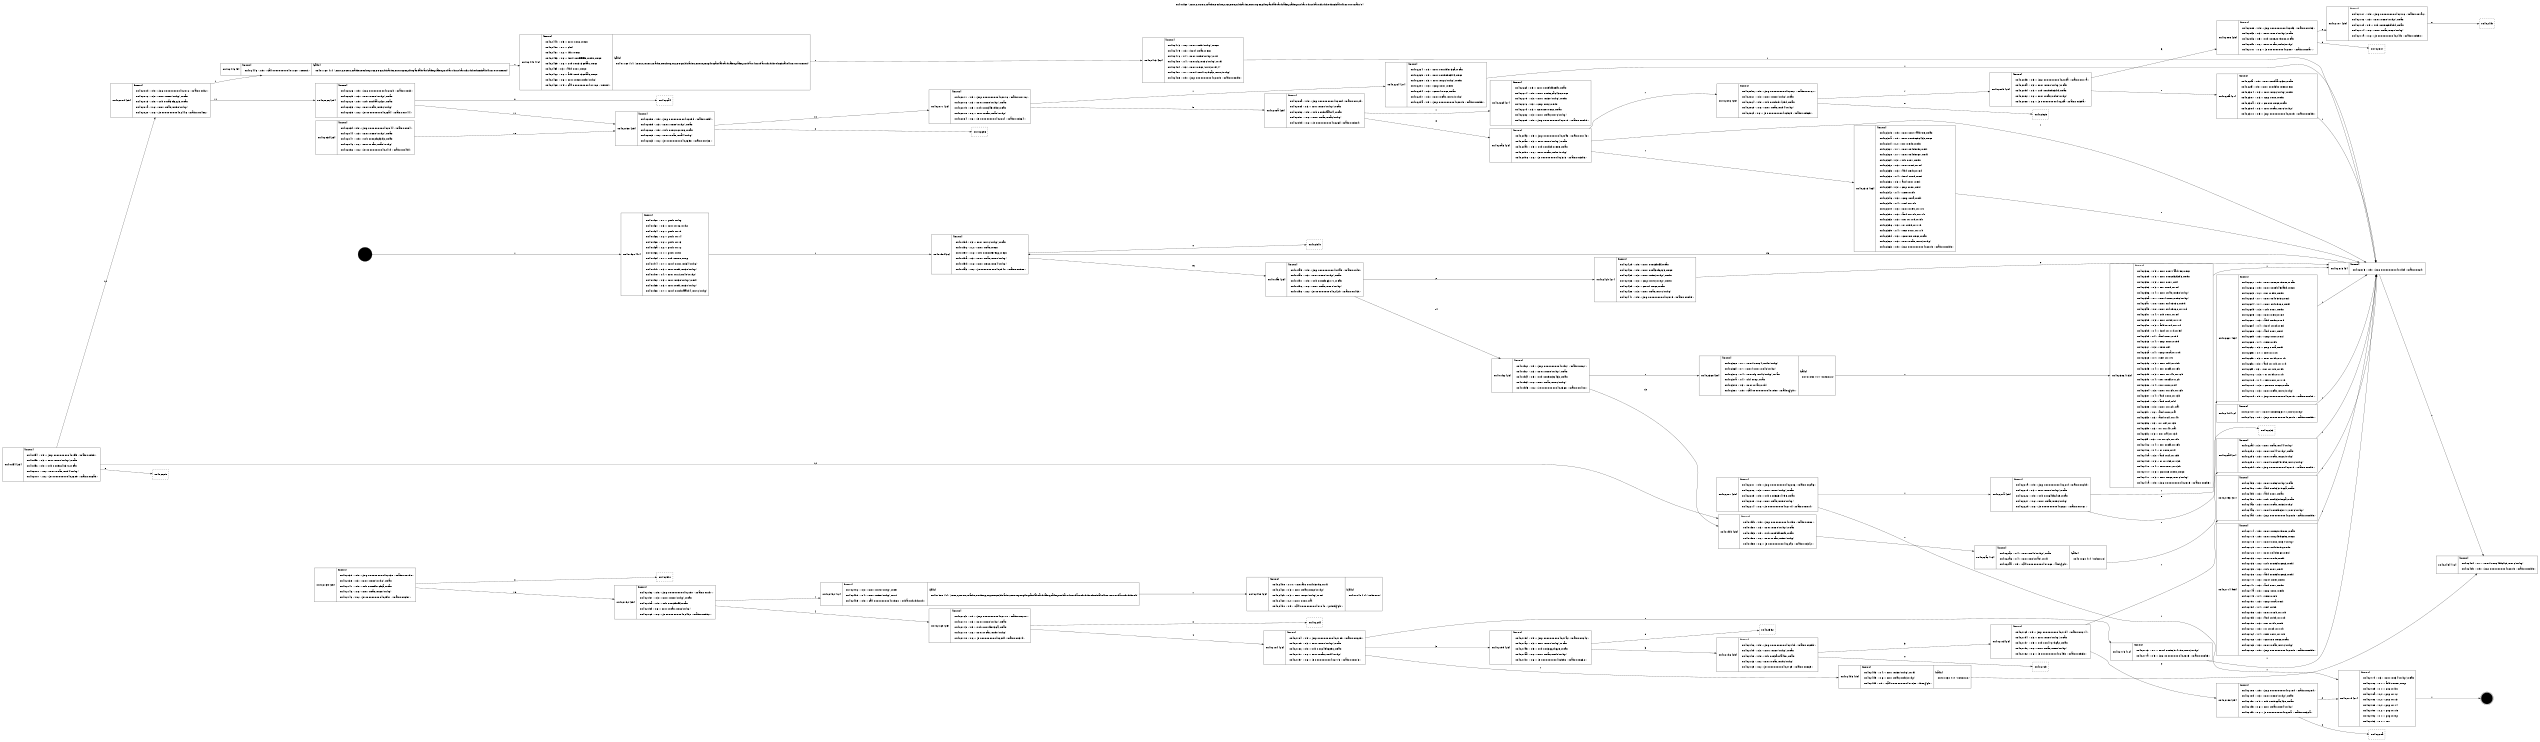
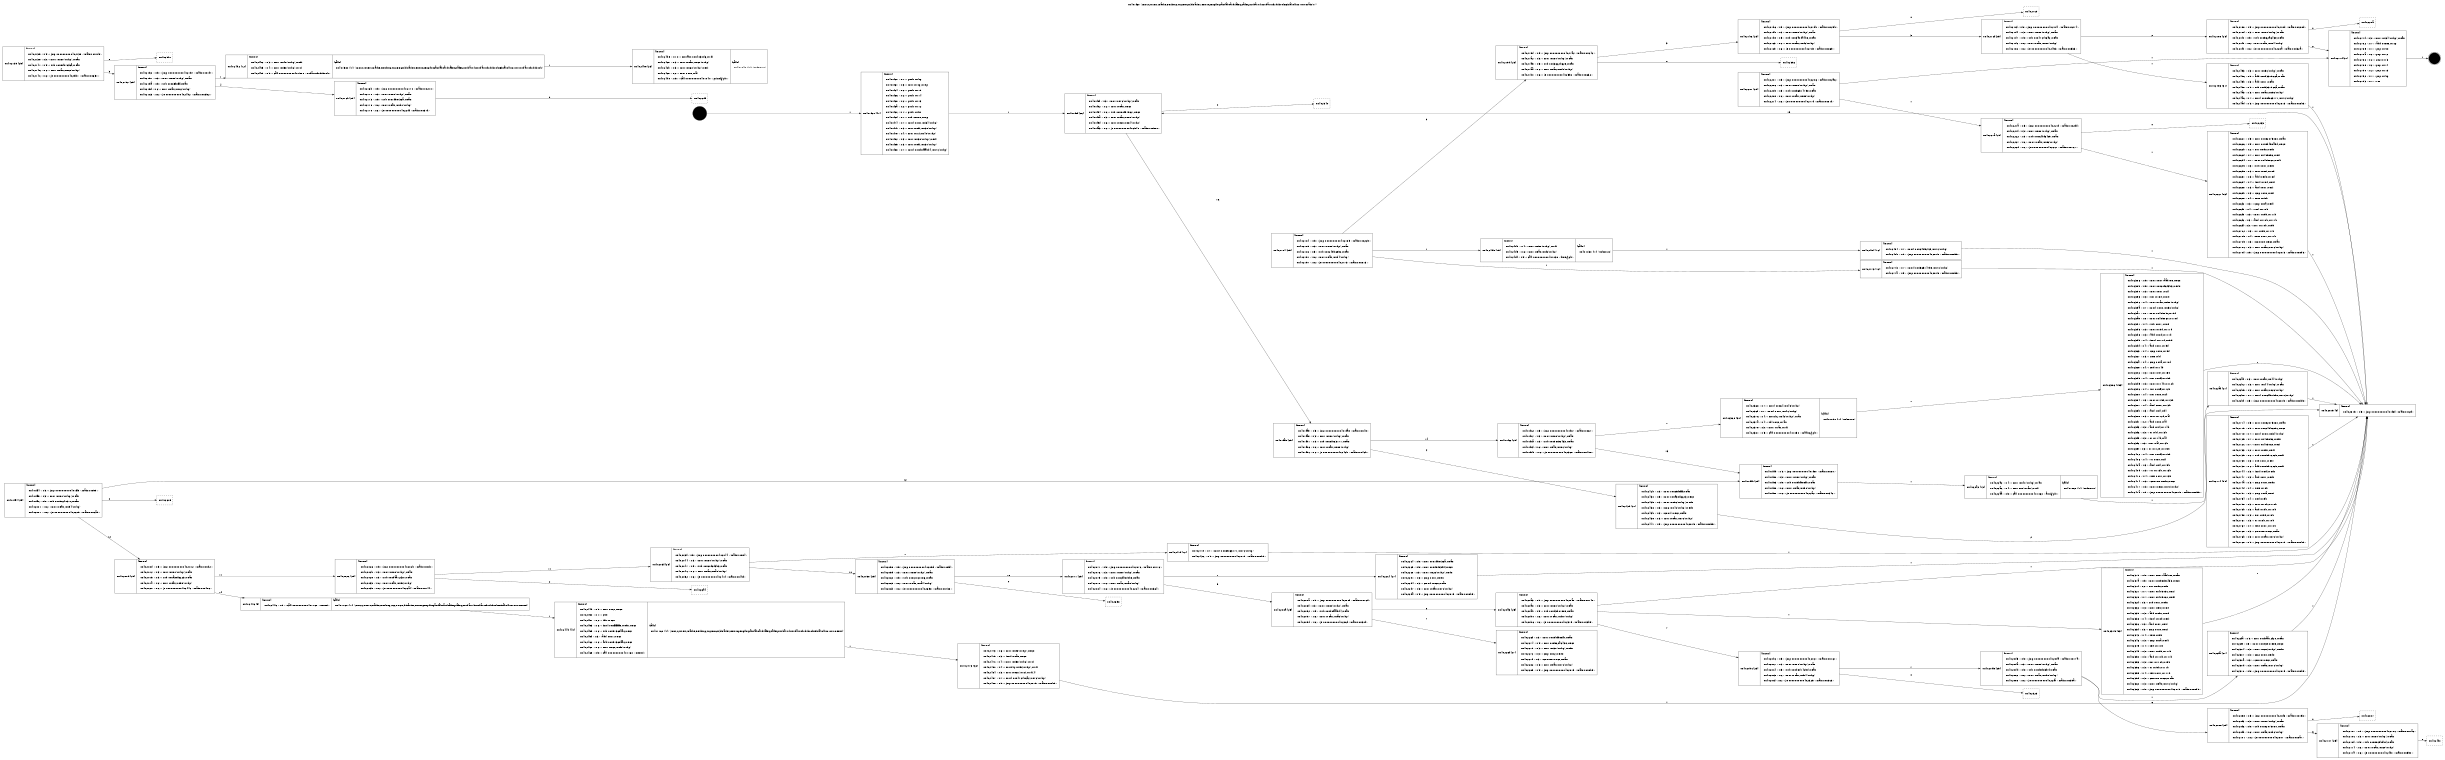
edge "0x40200d [25]" -> "0x402446 [5]": label " 1" -> " 14"
edge "0x402026 [25]" -> "0x402058 [25]": now "0x402026 [25]" -> "0x40203f [25]"
edge "0x402815 [5]" -> "0x4024e4 [12]": reversed
edge "0x40203f [25]" -> "0x40241f [12]": added, label "1"
edge "0x402139 [25]" -> "0x402152 [25]": label " 16" -> " 5"
edge "0x40216b [25]" -> "0x402184 [25]": removed, label "4"
